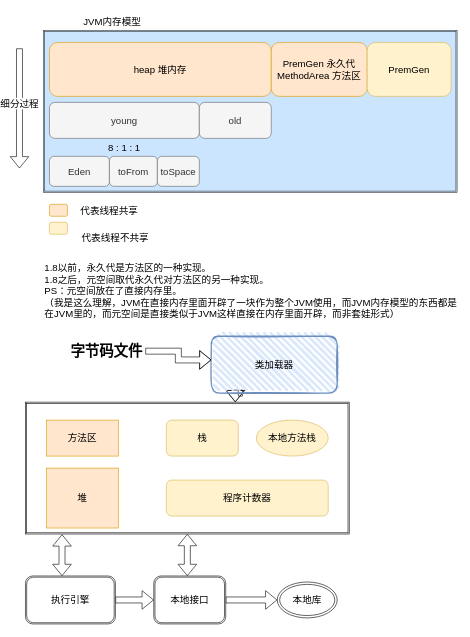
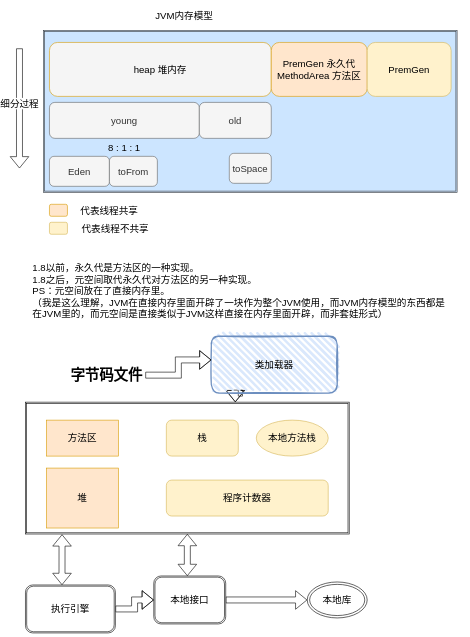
node "JVM内存模型": moved (113, 21) -> (185, 15)
node "heap 堆内存": fillcolor #ffe6cc -> #f5f5f5
node "toSpace": moved (179, 171) -> (251, 168)
node "代表线程不共享": moved (116, 237) -> (116, 228)
node "1.8以前，永久代是方法区的一种实现。 1.8之后，元空间取代永久代对方法区的另一种实现。 PS：元空间放在了直接内存里。 （我是这么理解，JVM在直接内存里面开辟了一块作为整个JVM使用，而JVM内存模型的东西都是在JVM里的，而元空间是直接类似于JVM这样直接在内存里面开辟，而非套娃形式）": moved (251, 291) -> (239, 291)
node "字节码文件": moved (107, 351) -> (107, 375)
node "执行引擎": moved (71, 600) -> (71, 609)
node "本地库": moved (308, 600) -> (338, 600)
